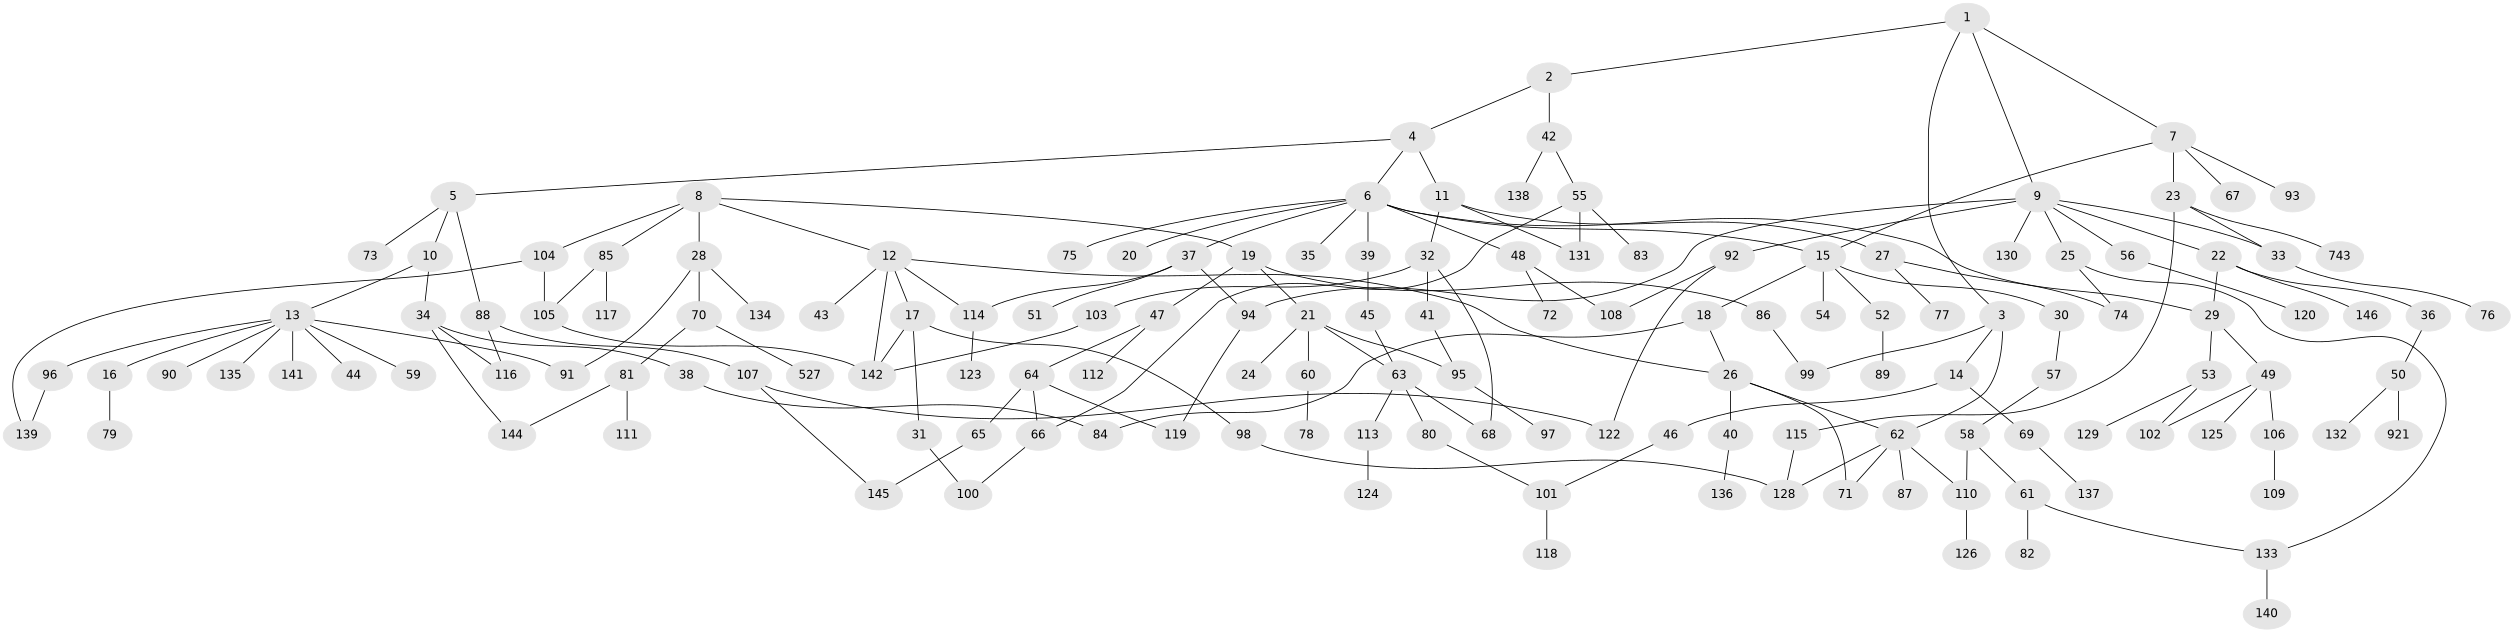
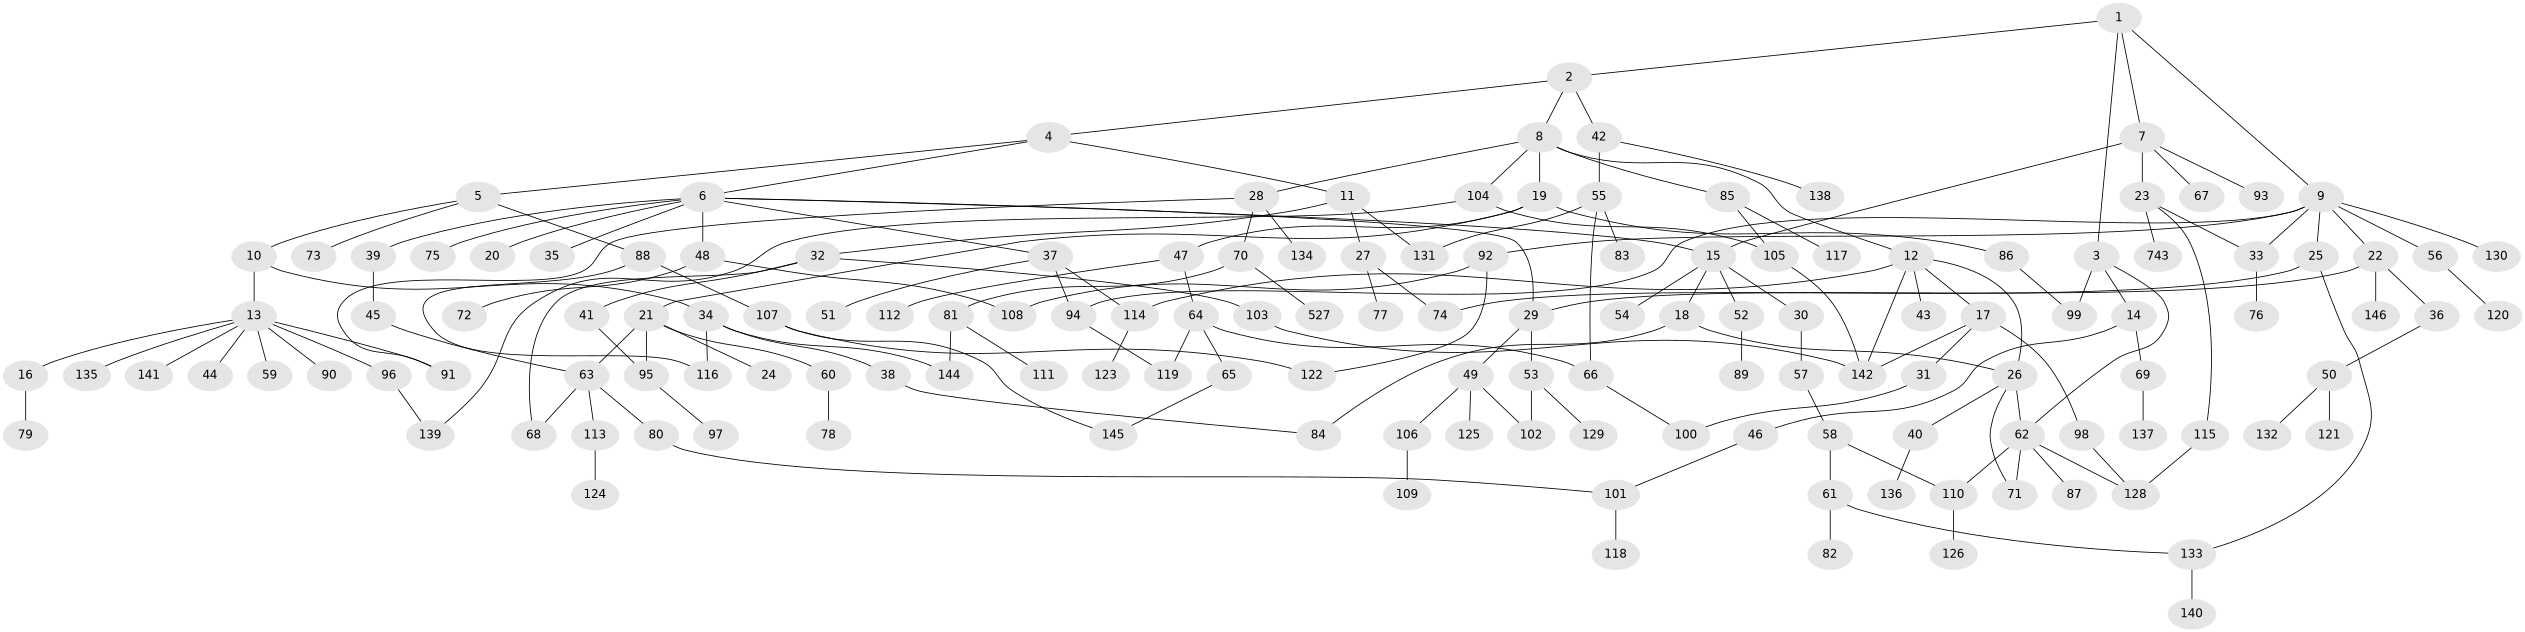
edge "2" -- "8": added
node "921": label "921" -> "121"
